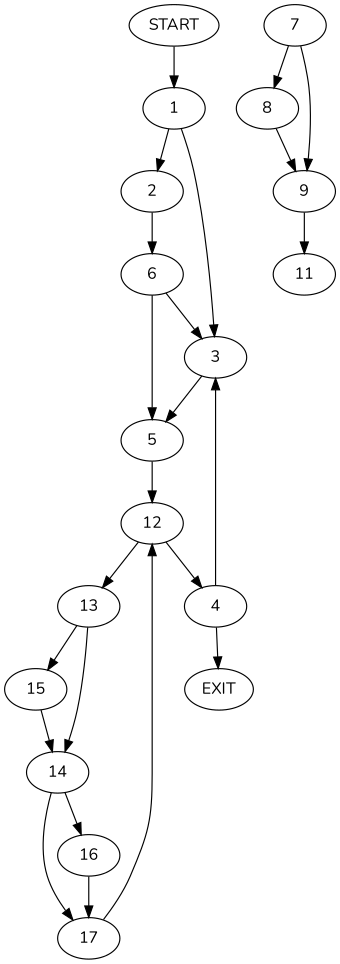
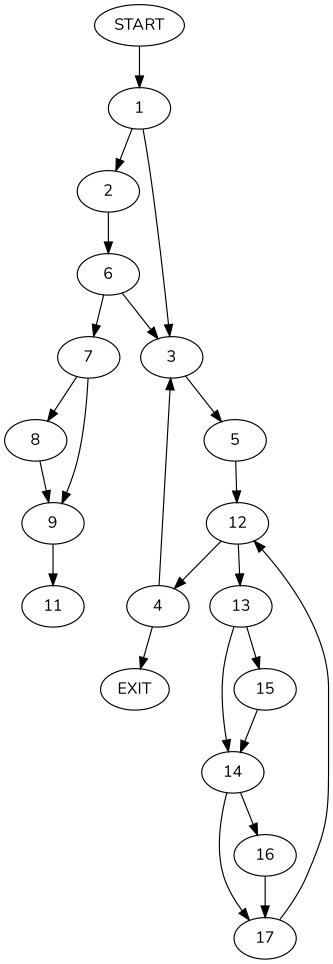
edge "6" -> "5": now "6" -> "7"
